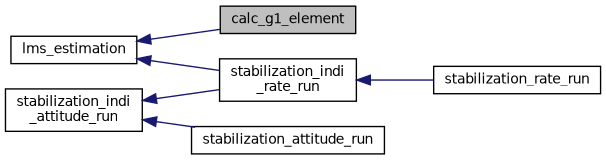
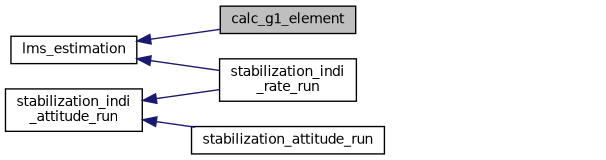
node "stabilization_rate_run": removed
